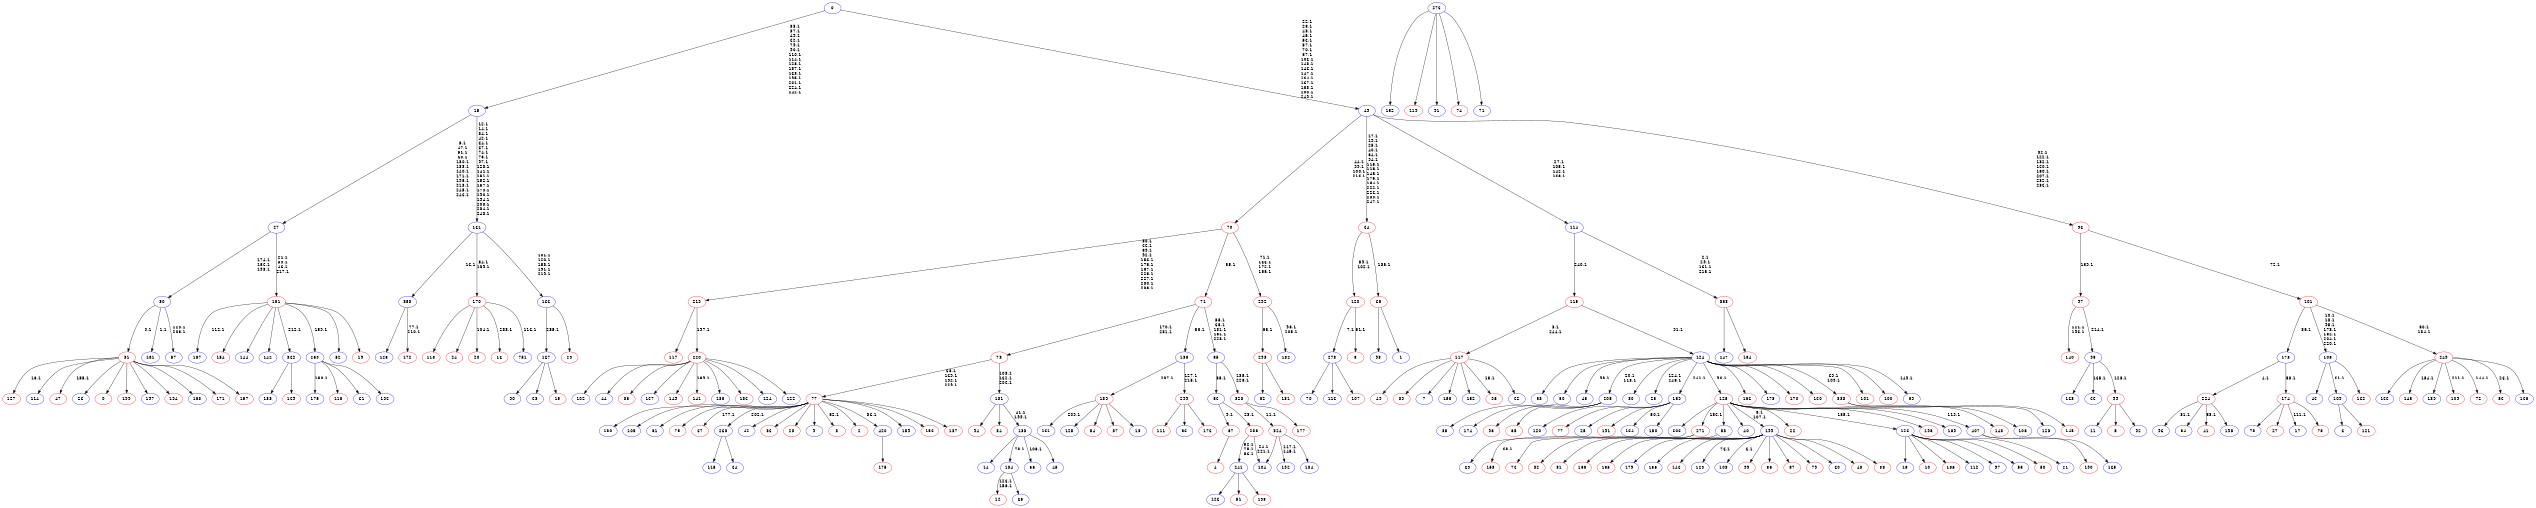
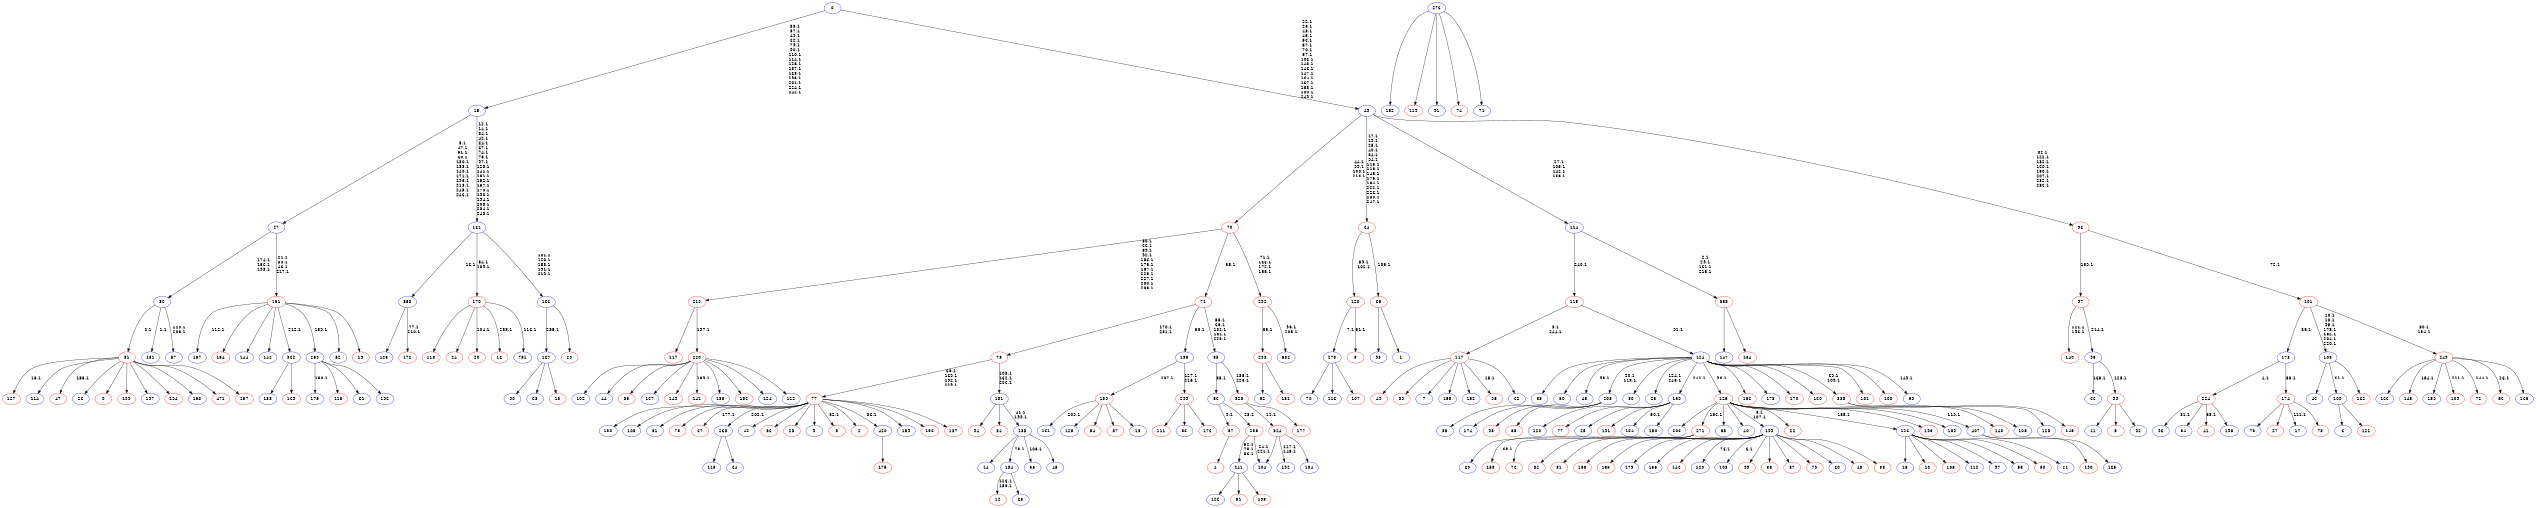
node "132": label "132" -> "532"
node "171": label "171" -> "471"
node "163": removed
edge "53" -> "76": now "271" -> "76"
